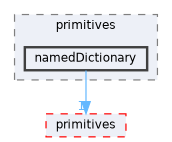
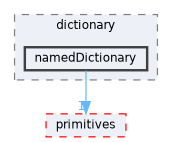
cluster "primitives": label "primitives" -> "dictionary"
